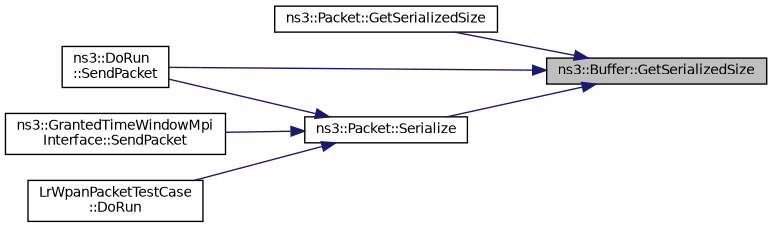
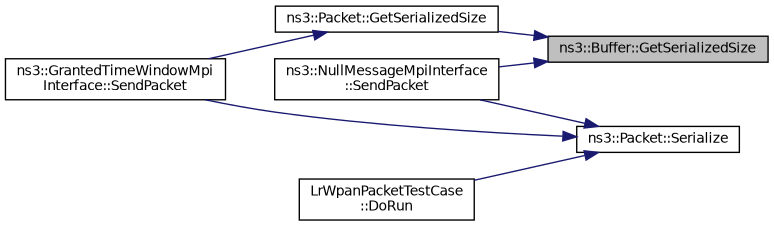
edge "ns3::GrantedTimeWindowMpi Interface::SendPacket" -> "ns3::Packet::GetSerializedSize": added
node "ns3::DoRun ::SendPacket": label "ns3::DoRun ::SendPacket" -> "ns3::NullMessageMpiInterface ::SendPacket"
edge "ns3::Packet::Serialize" -> "ns3::Buffer::GetSerializedSize": removed
